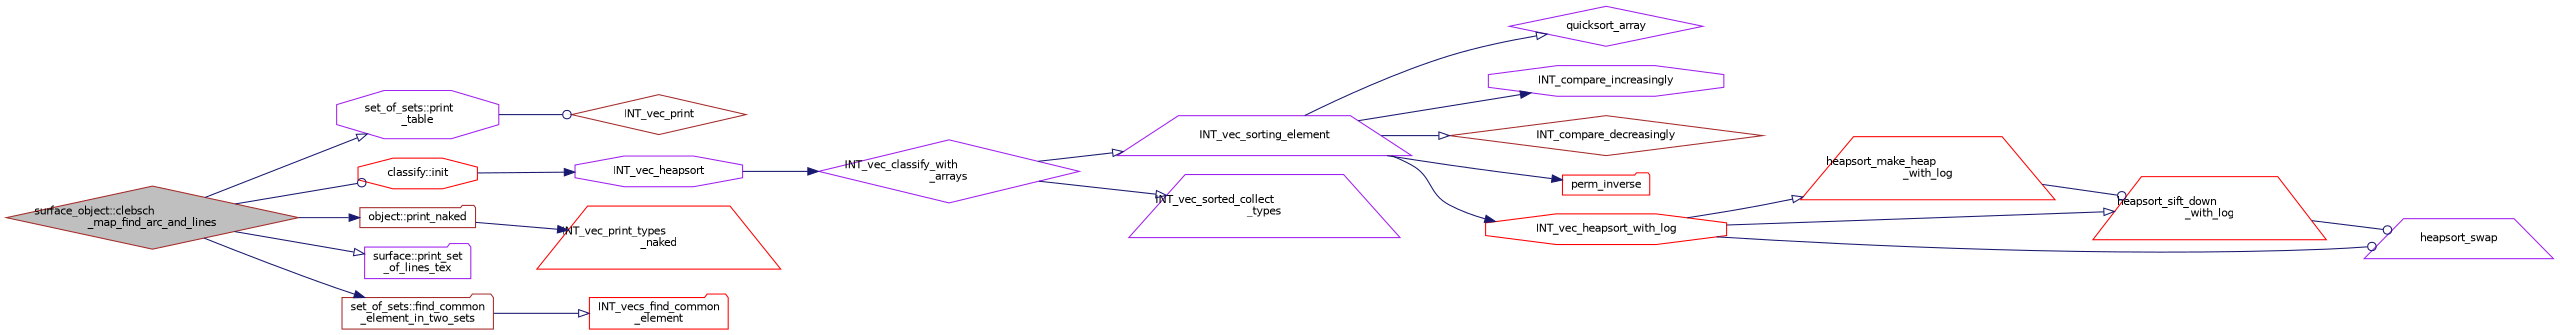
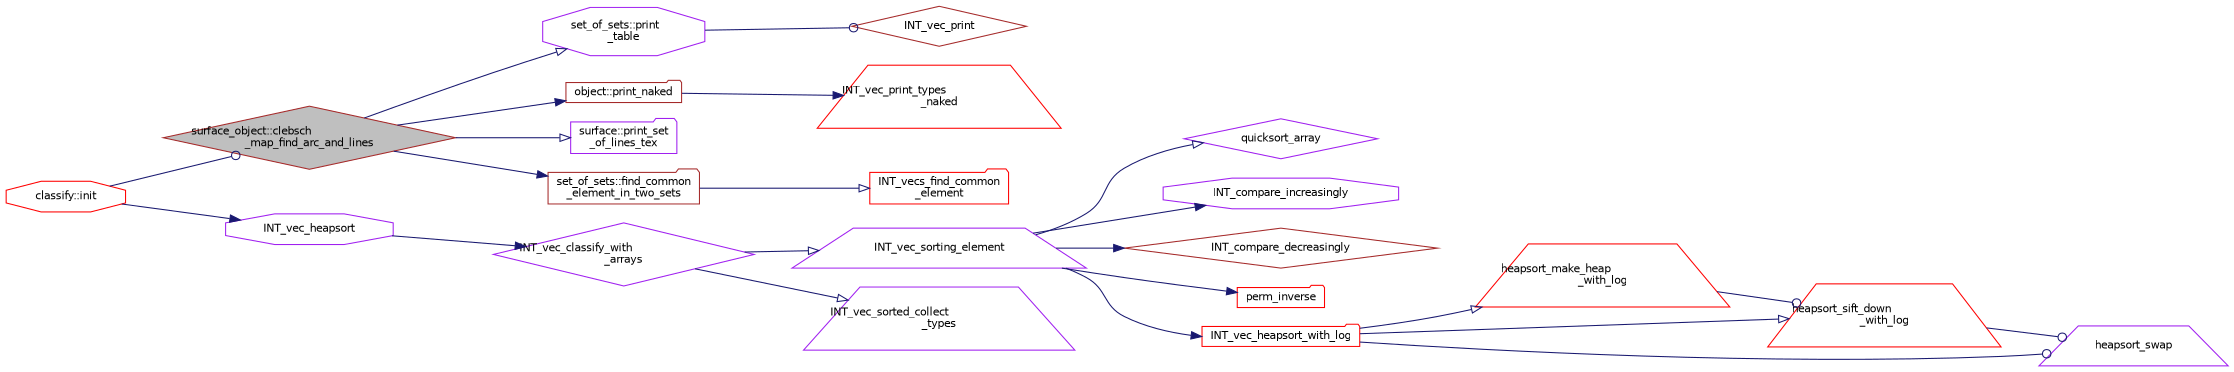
edge "INT_vec_sorting_element" -> "INT_compare_decreasingly": arrowhead onormal -> normal
edge "surface_object::clebsch _map_find_arc_and_lines" -> "classify::init": reversed
node "INT_vec_heapsort_with_log": shape octagon -> folder
